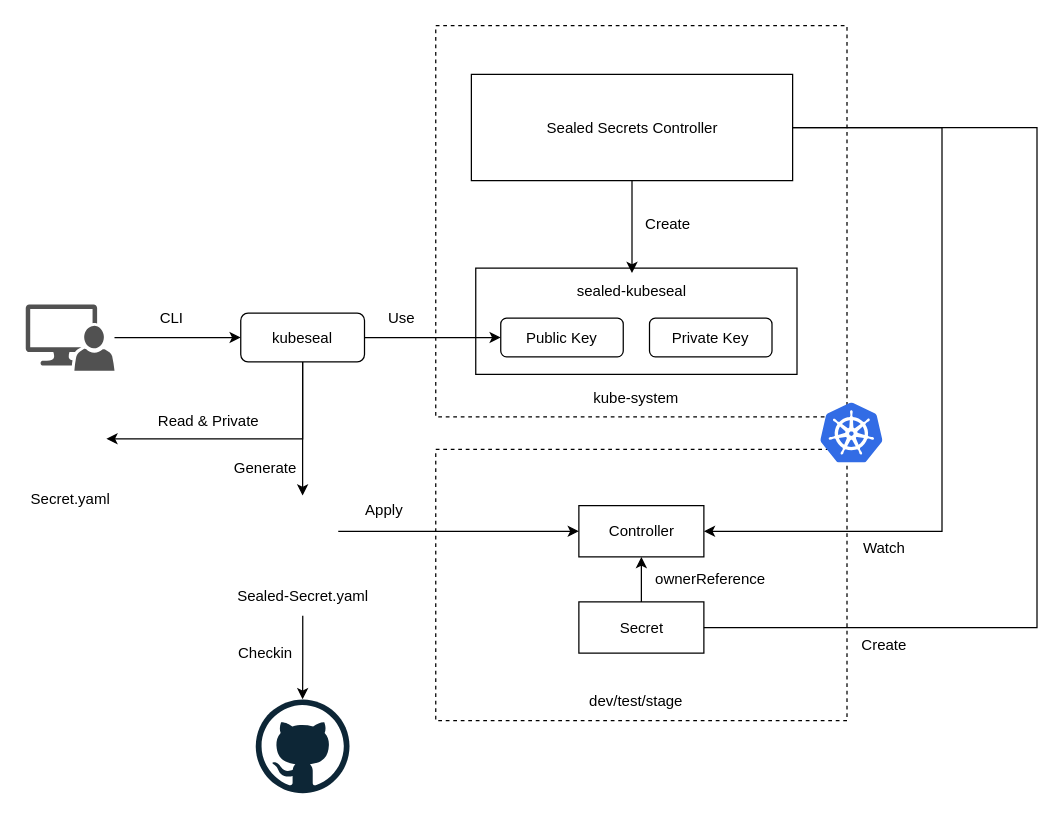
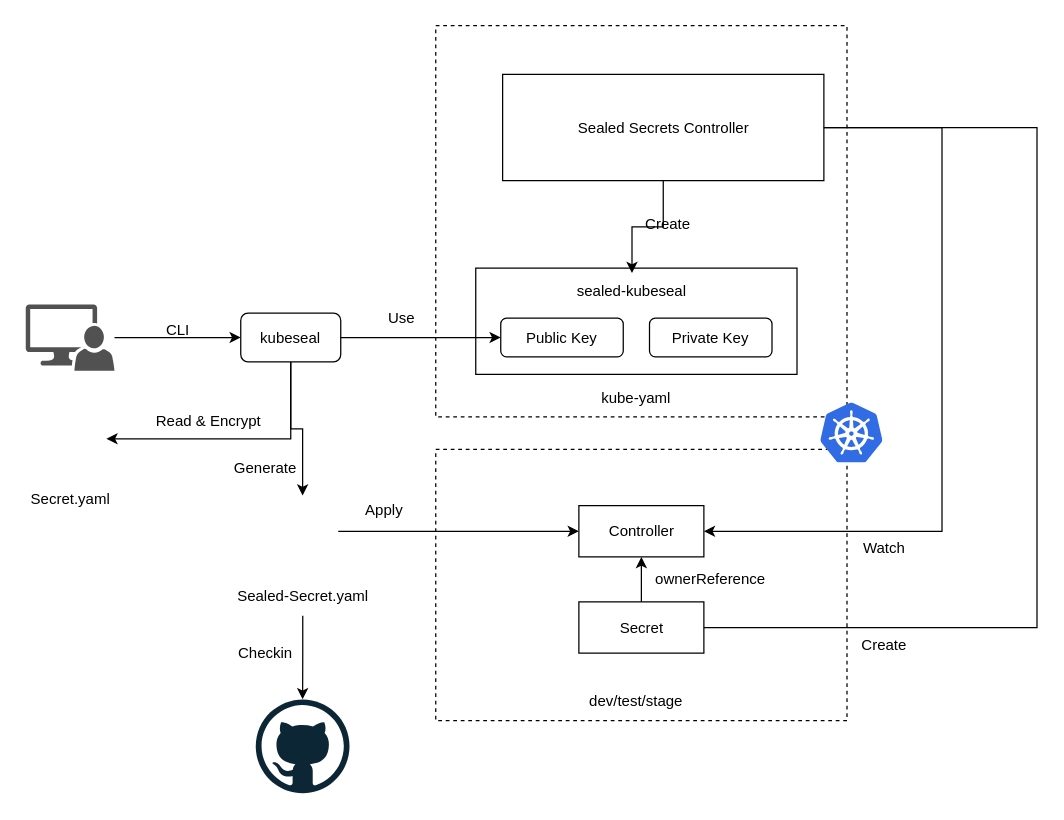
node "Sealed Secrets Controller": moved (632, 128) -> (663, 128)
node "CLI": moved (172, 318) -> (178, 331)
node "kubeseal": size 124x49 -> 100x49
node "kube-system": label "kube-system" -> "kube-yaml"
node "Read & Private": label "Read & Private" -> "Read & Encrypt"
